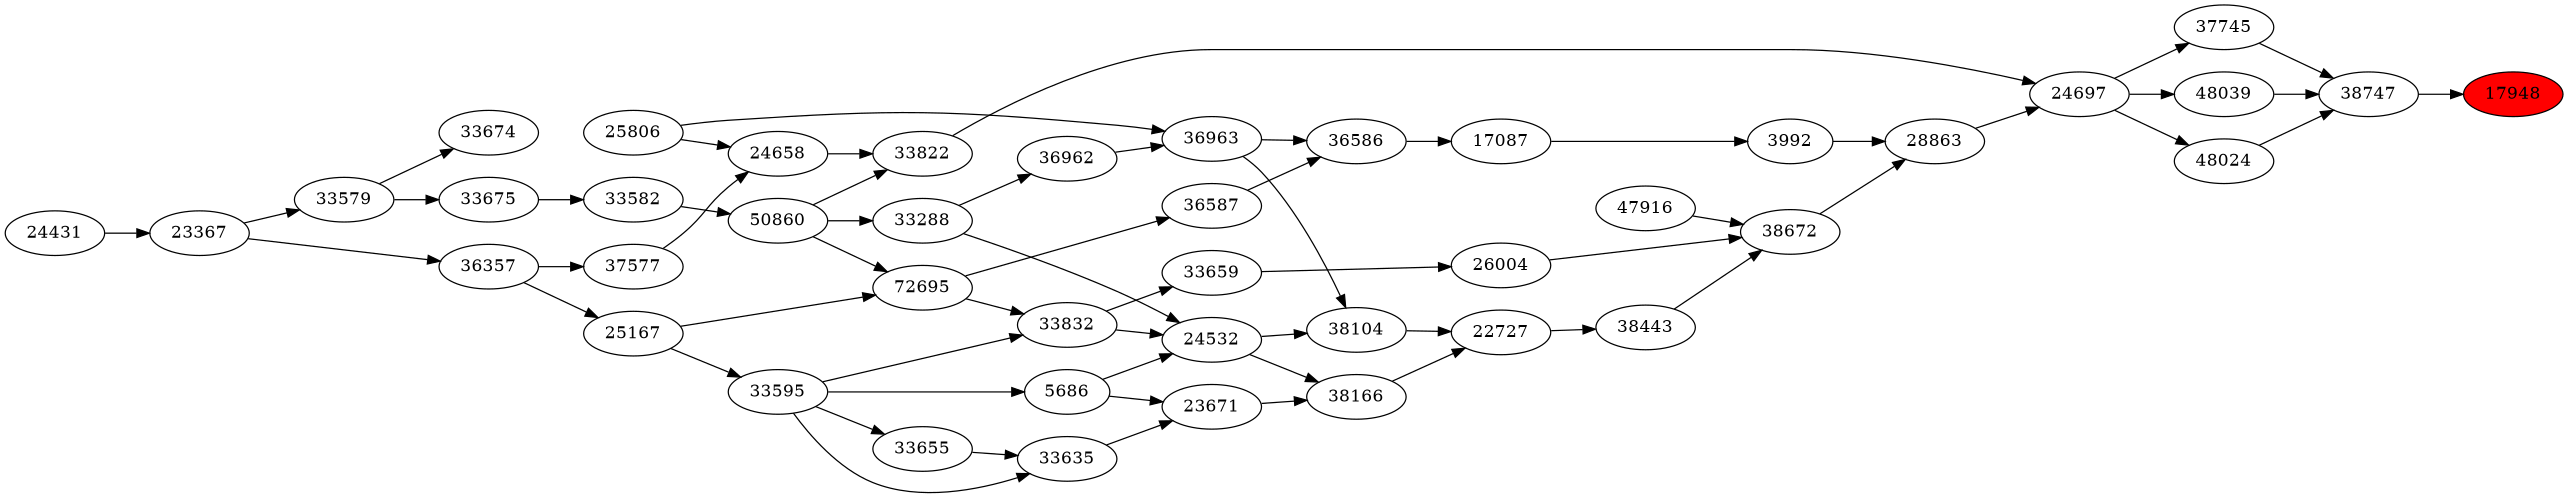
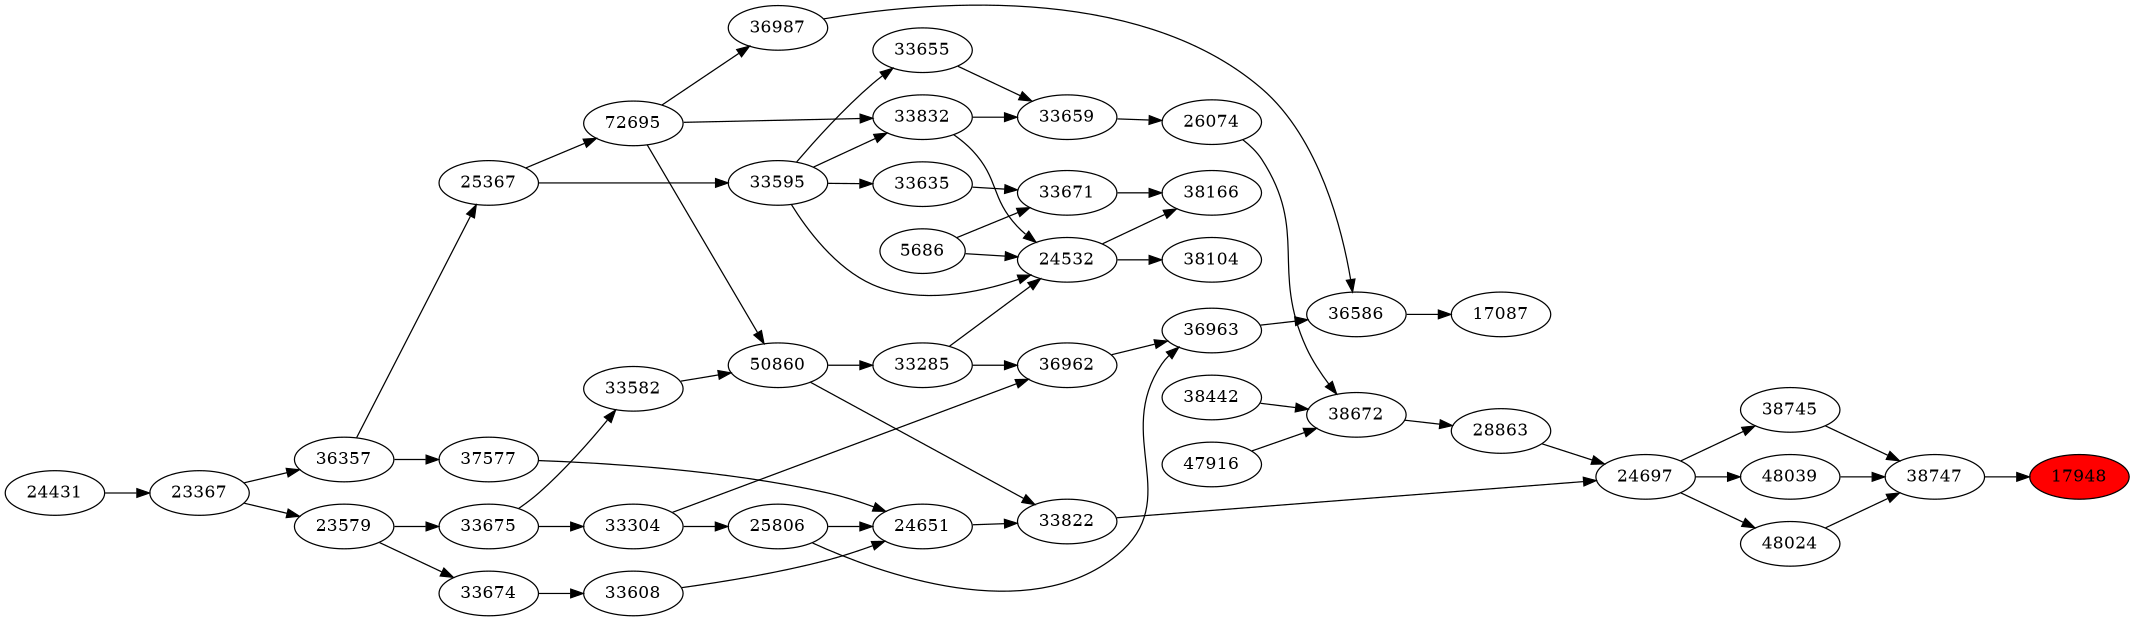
node "37745": label "37745" -> "38745"
node "3992": removed
node "24658": label "24658" -> "24651"
node "33579": label "33579" -> "23579"
node "36587": label "36587" -> "36987"
node "33288": label "33288" -> "33285"
edge "36963" -> "38104": removed
edge "50860" -> "72695": reversed
node "26004": label "26004" -> "26074"
node "38443": label "38443" -> "38442"
node "22727": removed
node "25167": label "25167" -> "25367"
edge "33595" -> "5686": now "33595" -> "24532"
node "23671": label "23671" -> "33671"
edge "33655" -> "33635": now "33655" -> "33659"
node "33304": added
node "33608": added
